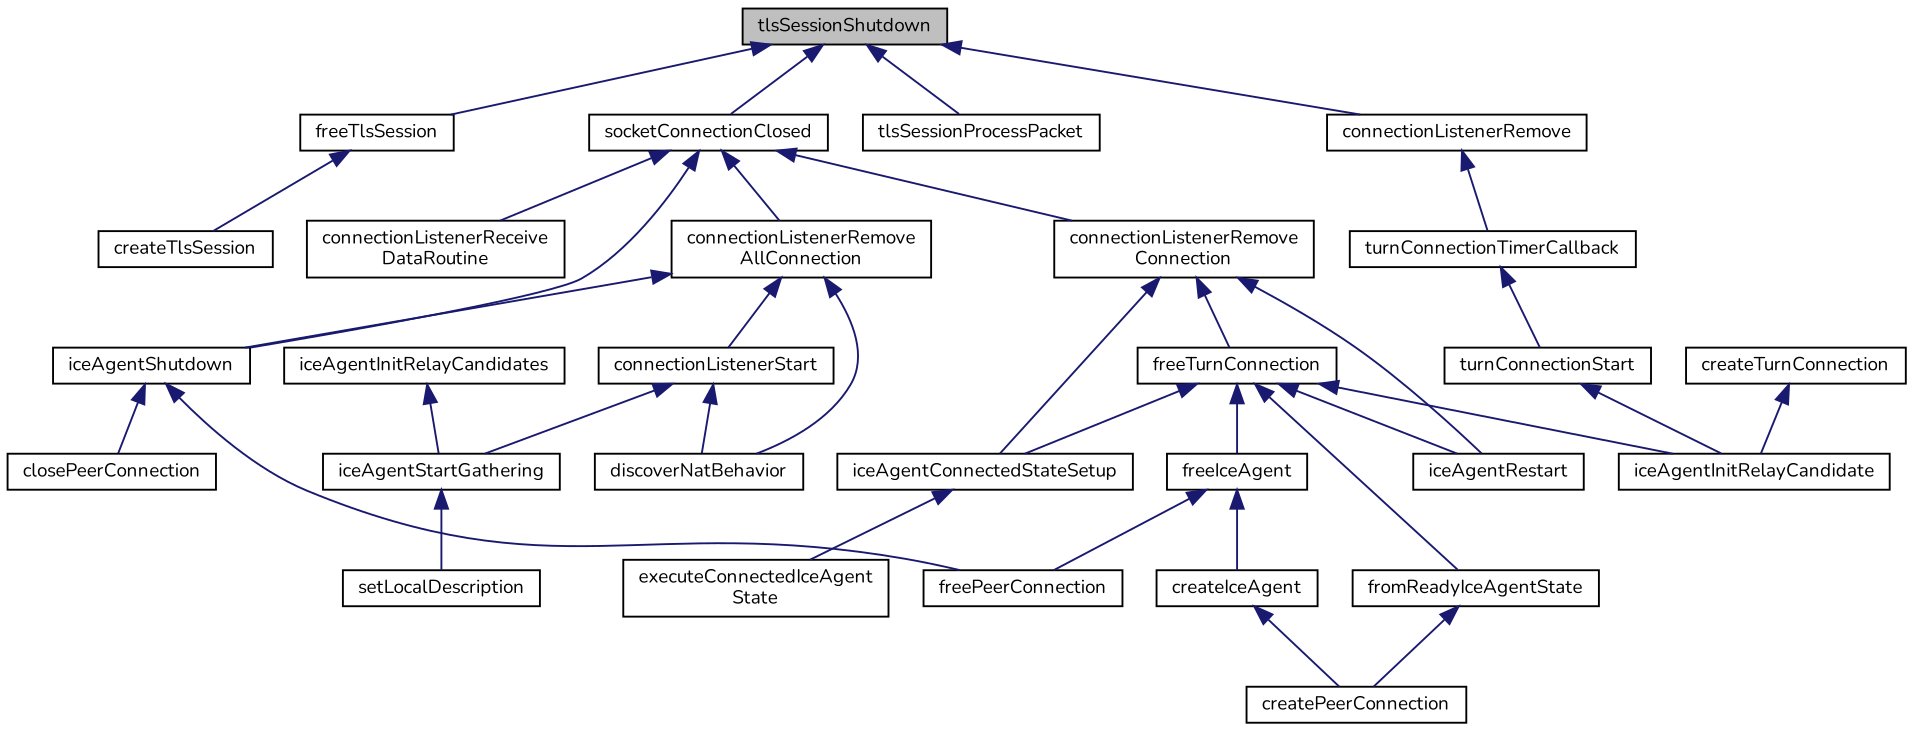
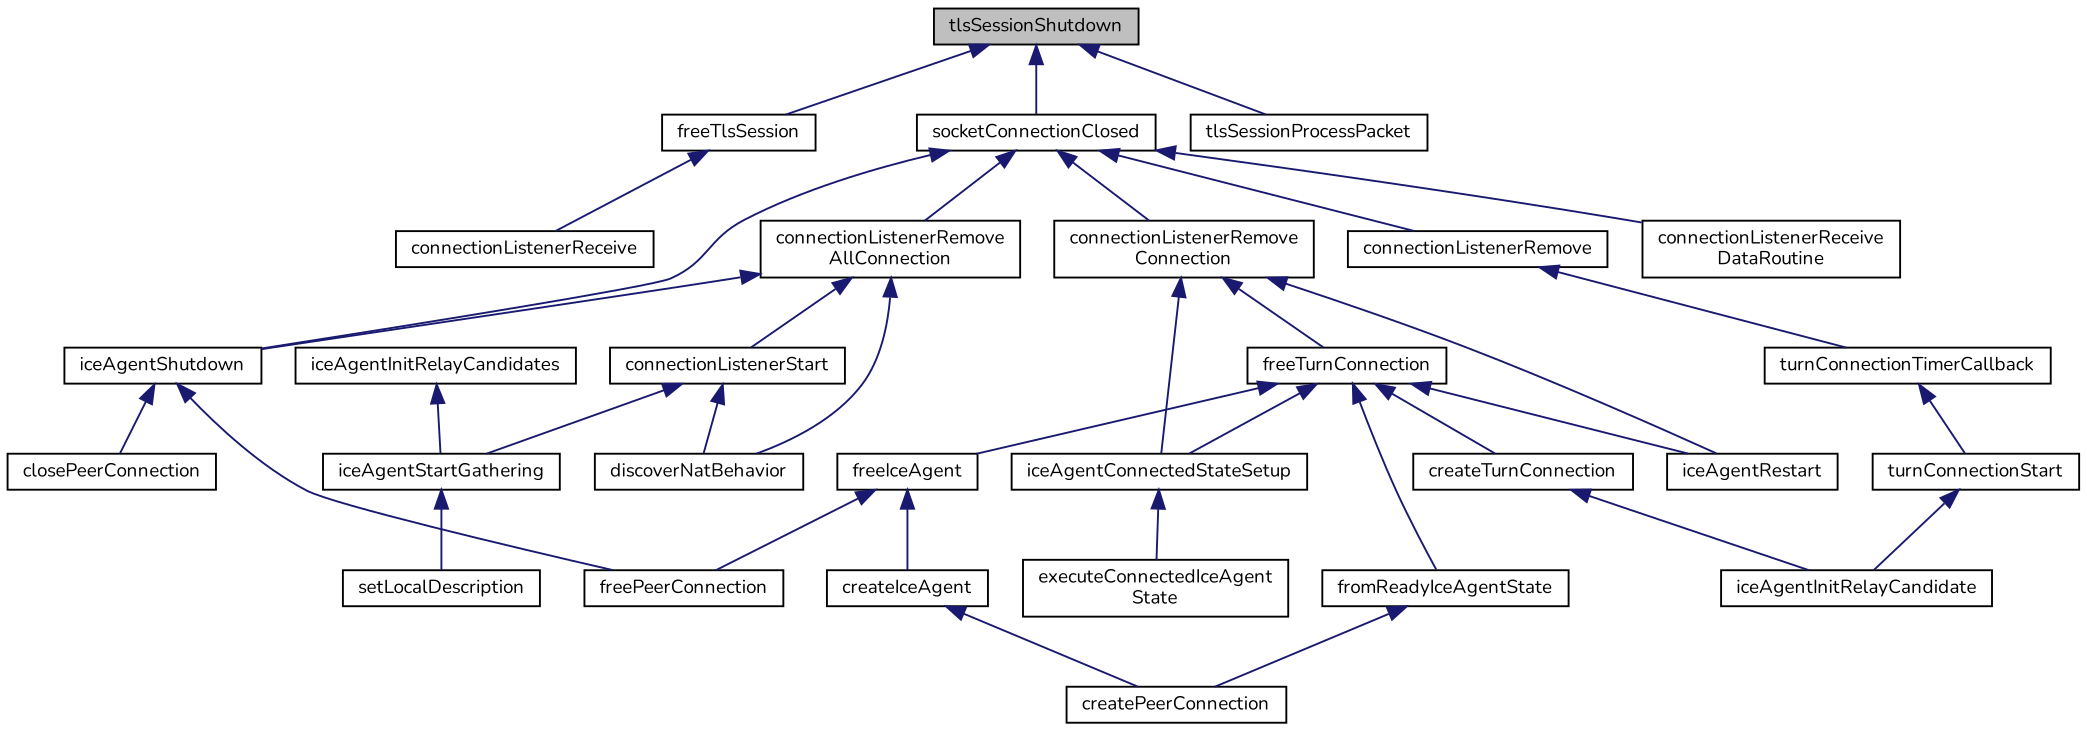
edge "connectionListenerRemove" -> "tlsSessionShutdown": now "connectionListenerRemove" -> "socketConnectionClosed"
node "createTlsSession": label "createTlsSession" -> "connectionListenerReceive"
edge "iceAgentInitRelayCandidate" -> "freeTurnConnection": now "createTurnConnection" -> "freeTurnConnection"
